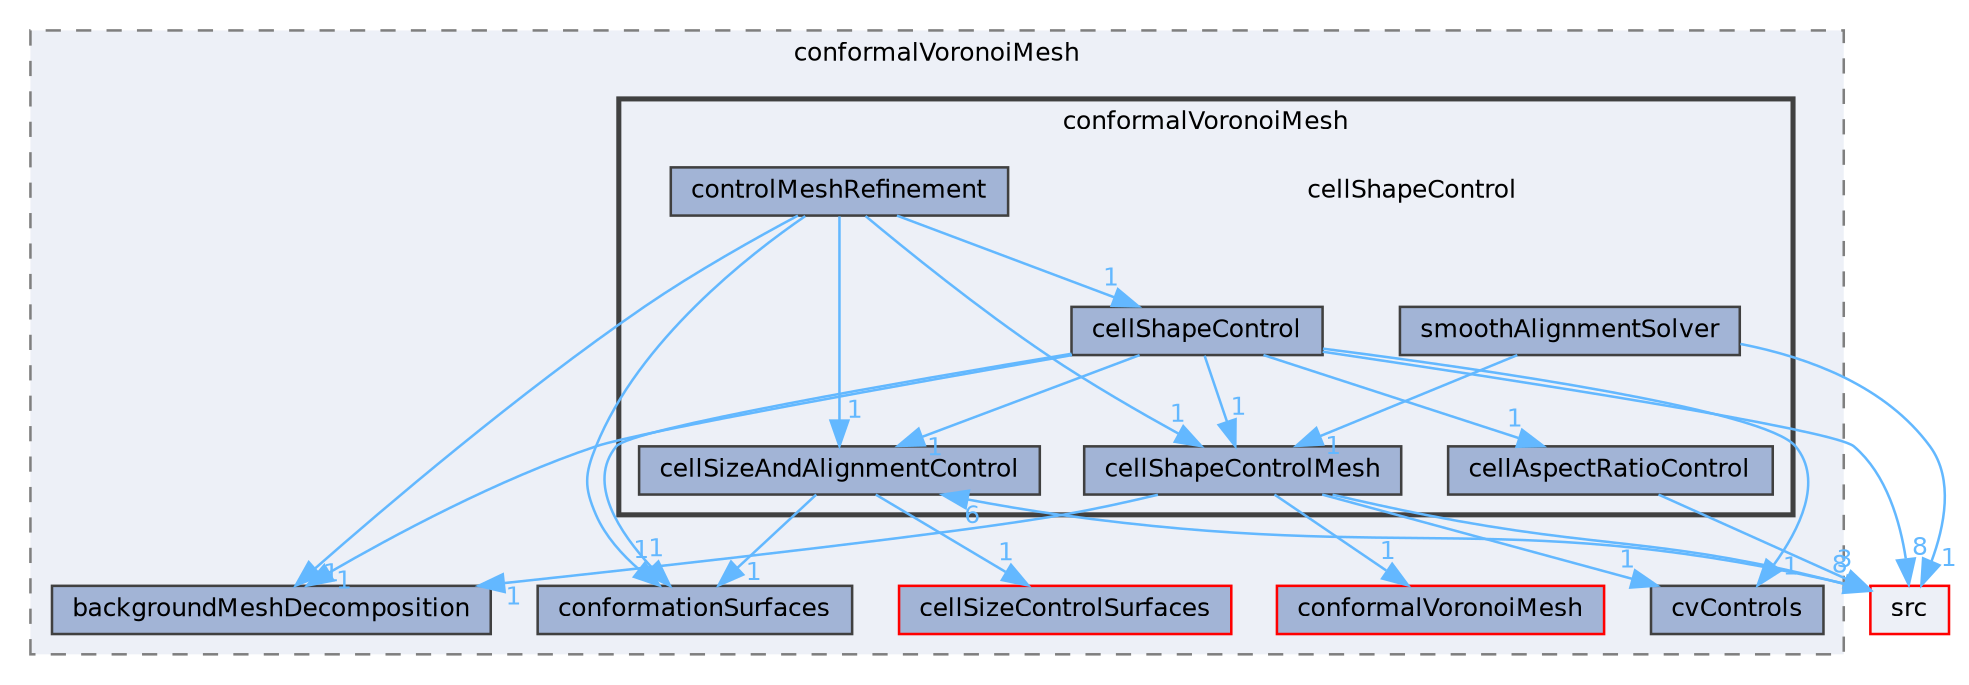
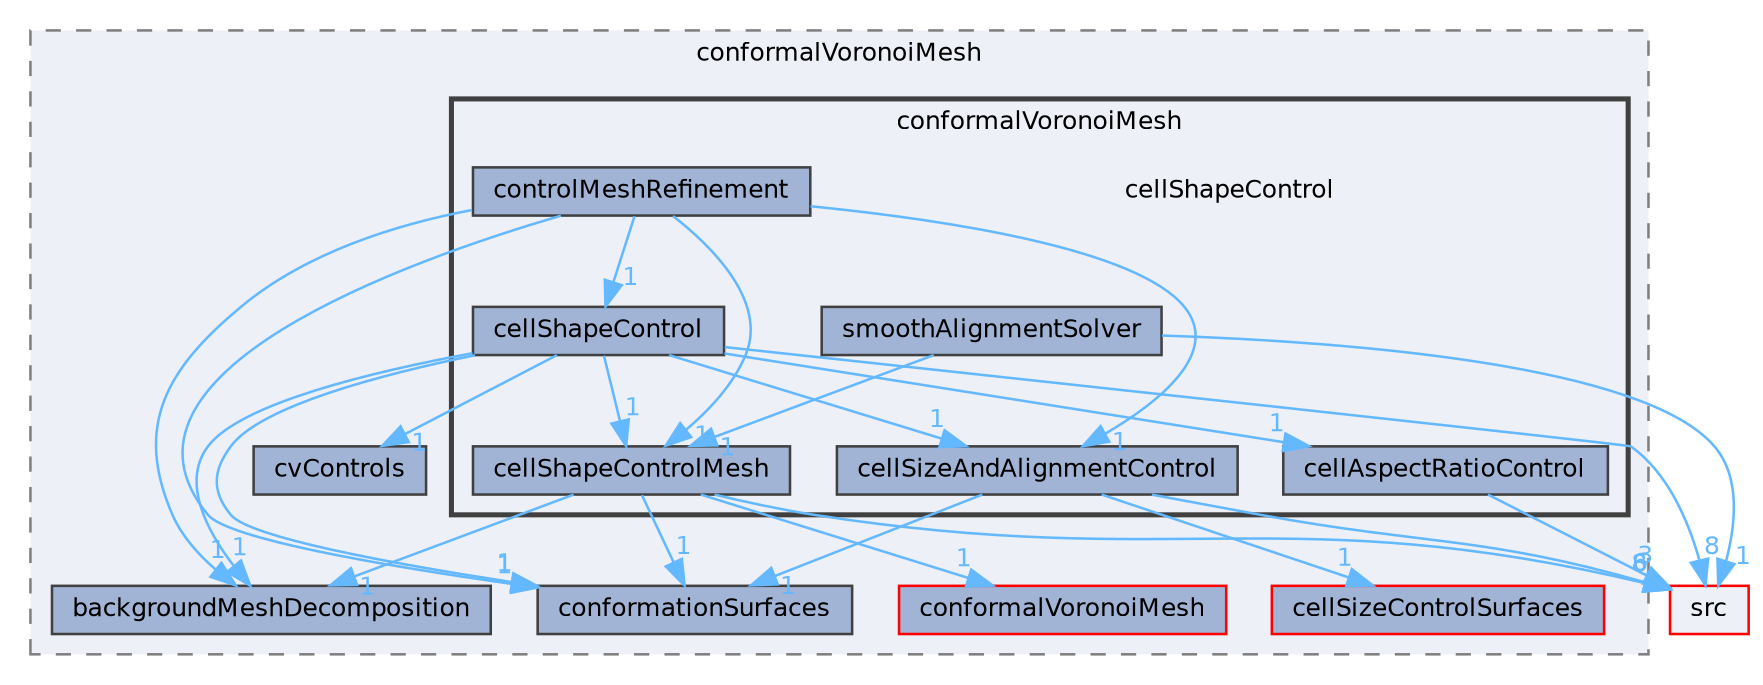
edge "src" -> "cellSizeAndAlignmentControl": reversed
edge "cellShapeControlMesh" -> "cvControls": now "cellShapeControlMesh" -> "conformationSurfaces"
